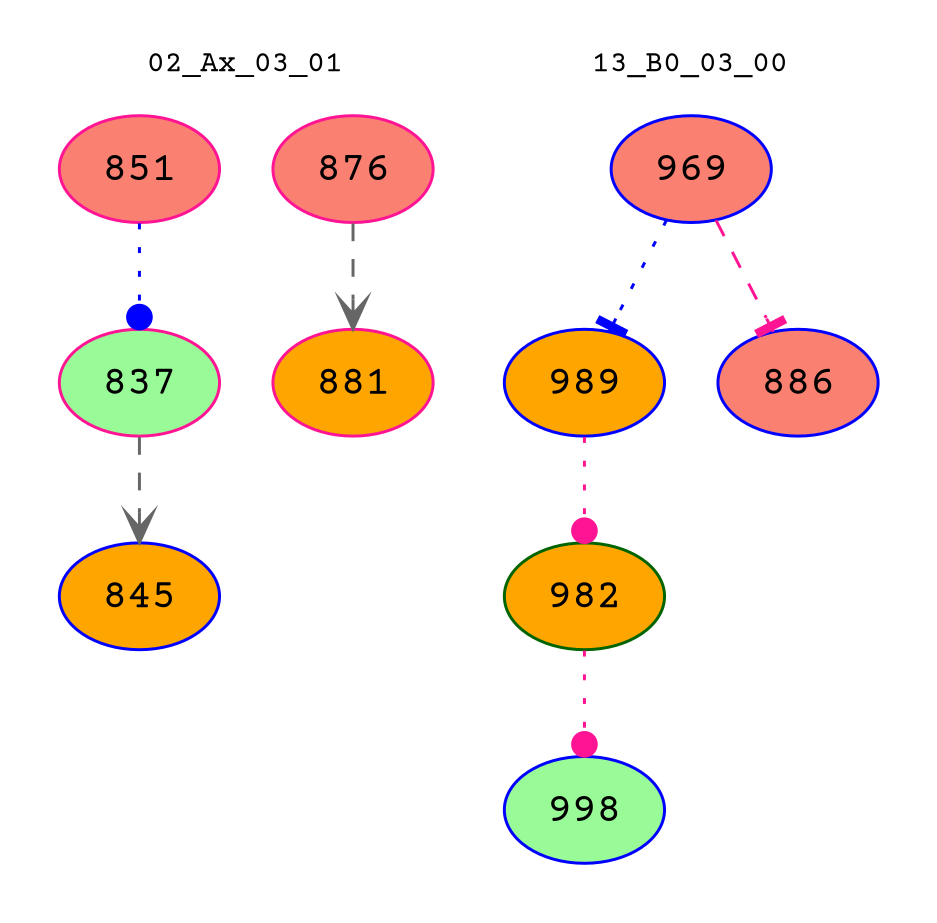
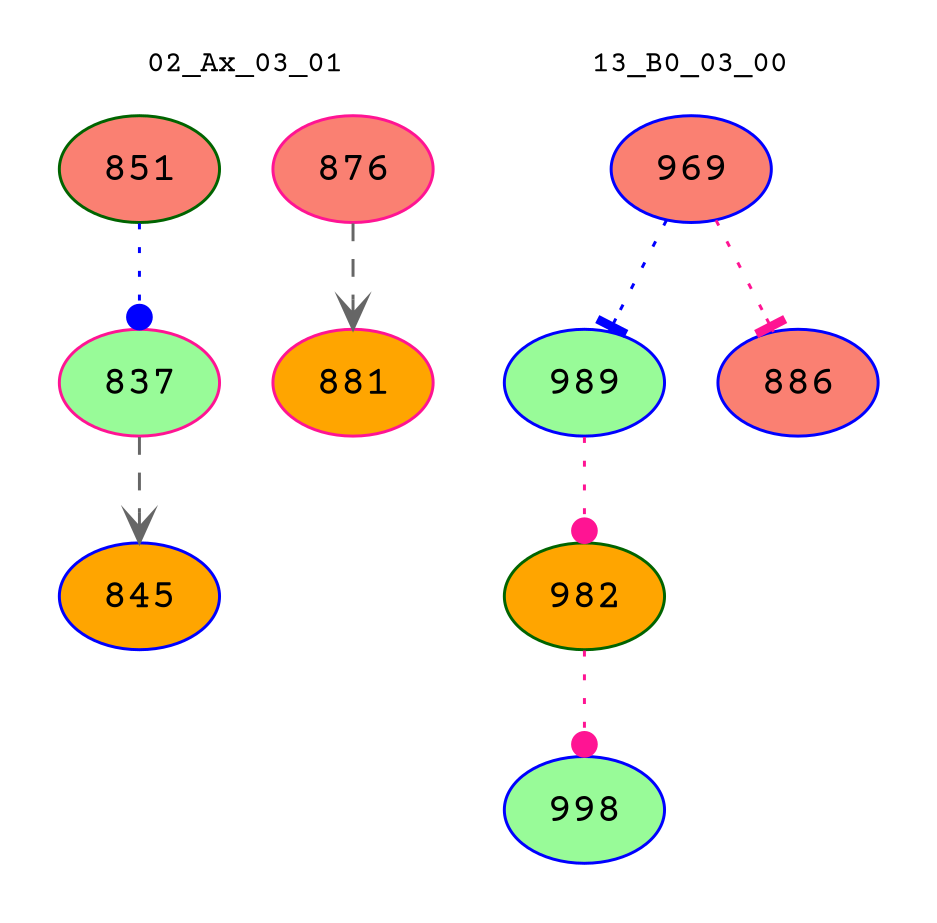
node "851": color deeppink -> darkgreen
edge "969" -> "886": style dashed -> dotted
node "989": fillcolor orange -> palegreen
